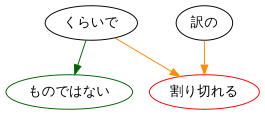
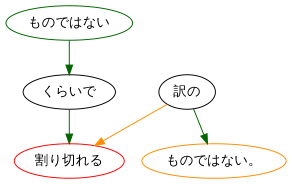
edge "くらいで" -> "ものではない": reversed
edge "くらいで" -> "割り切れる": color darkorange -> darkgreen
node "ものではない。": added
